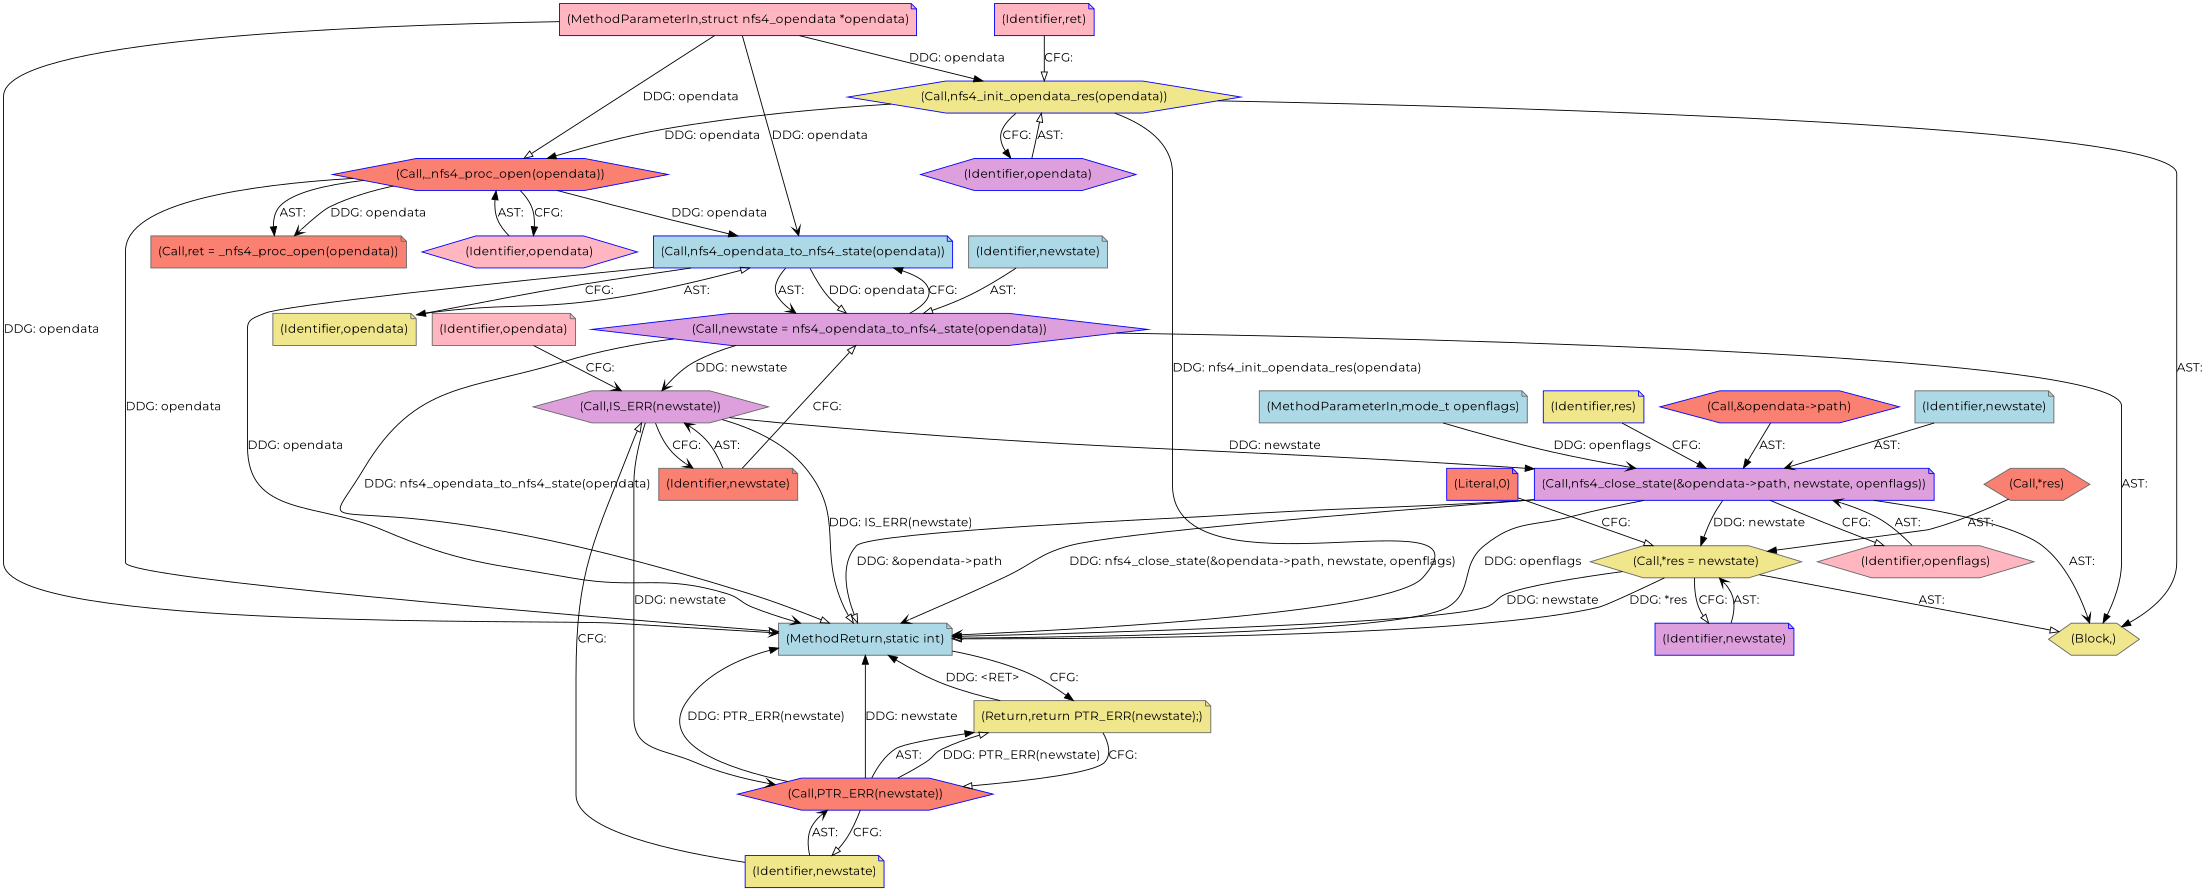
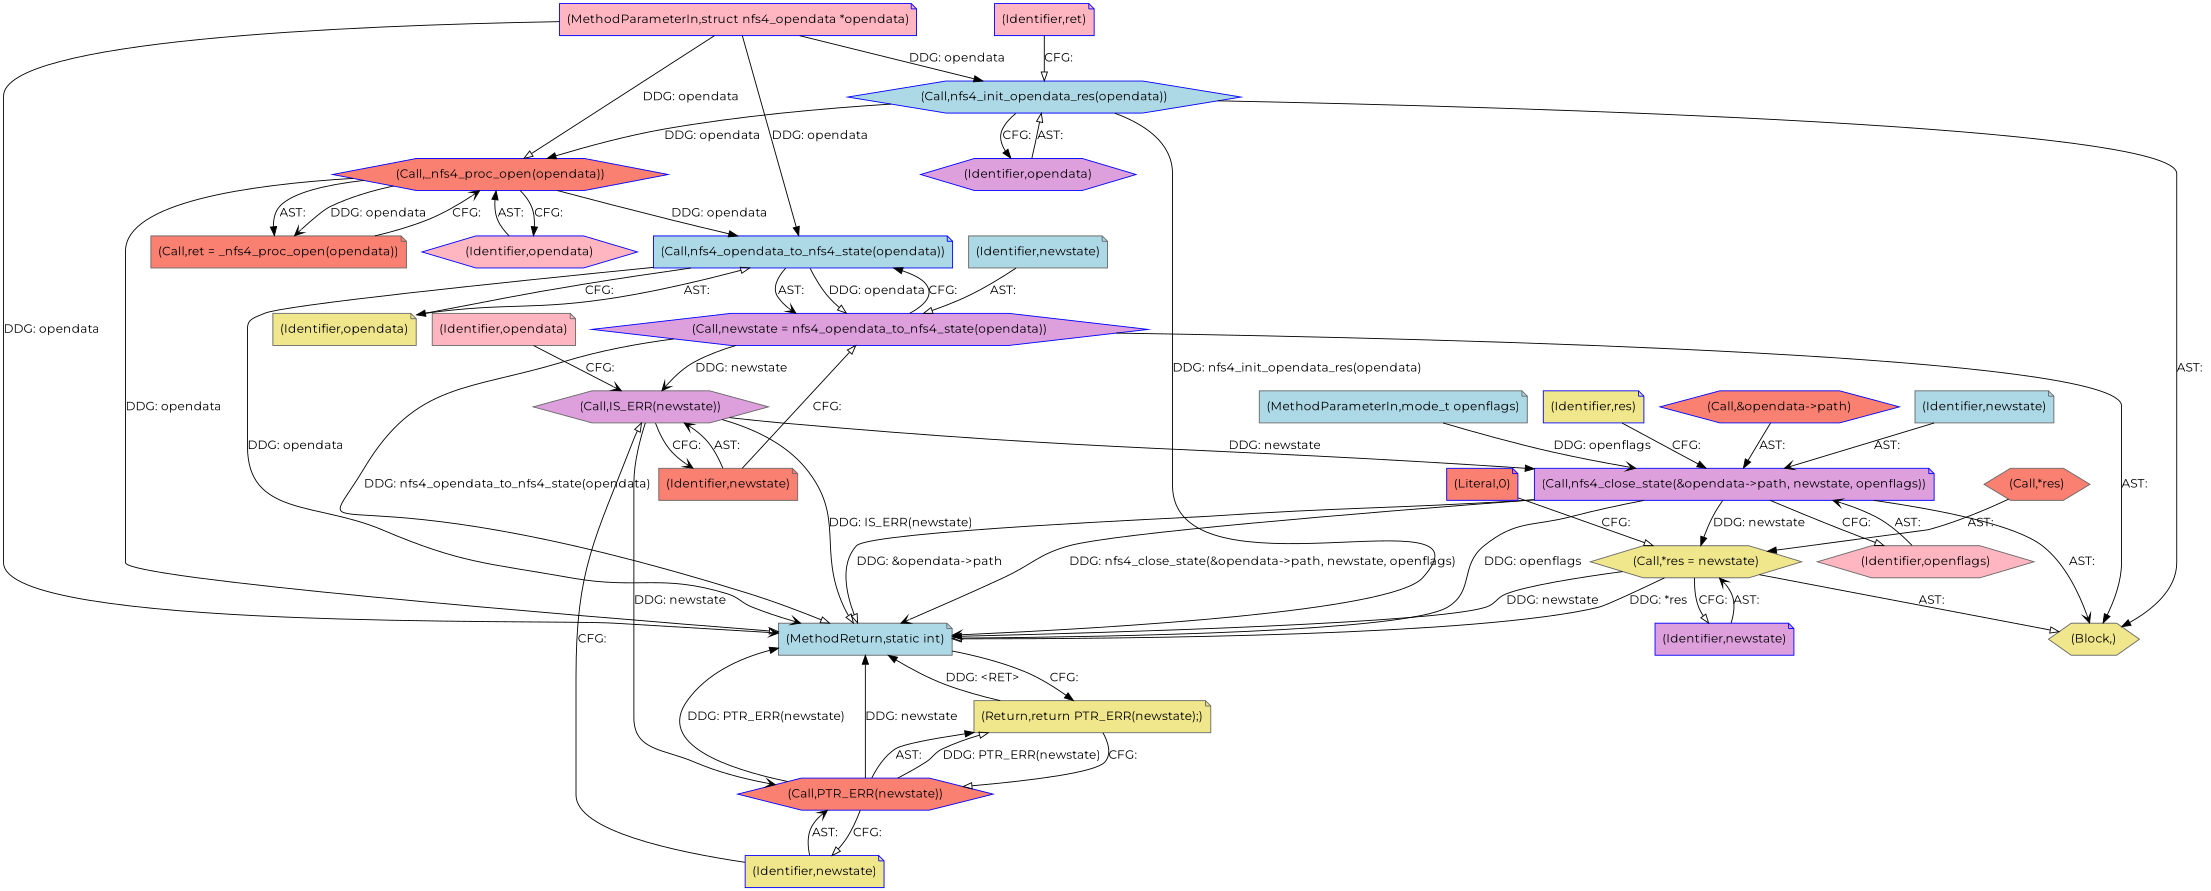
node "(Call,nfs4_init_opendata_res(opendata))": fillcolor khaki -> lightblue
edge "(MethodParameterIn,struct nfs4_opendata *opendata)" -> "(Call,nfs4_opendata_to_nfs4_state(opendata))": arrowhead vee -> normal
edge "(Call,ret = _nfs4_proc_open(opendata))" -> "(Call,_nfs4_proc_open(opendata))": added, label "CFG:"
